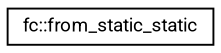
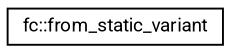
node "fc::from_static_static": label "fc::from_static_static" -> "fc::from_static_variant"
